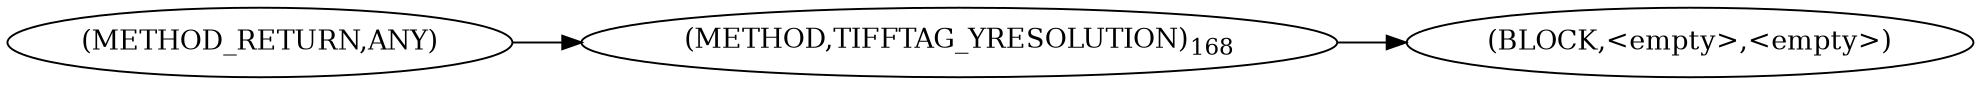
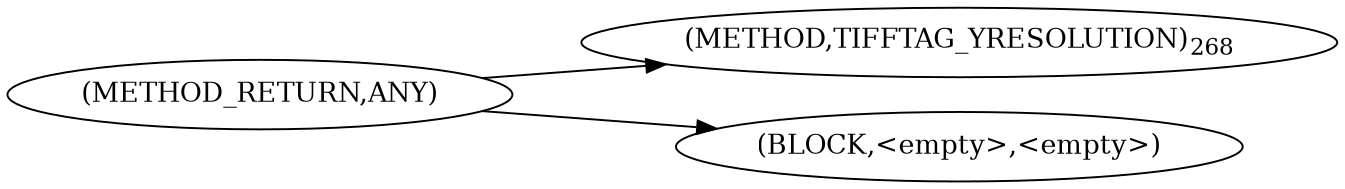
node "(METHOD,TIFFTAG_YRESOLUTION)": text "168" -> "268"
edge "(METHOD,TIFFTAG_YRESOLUTION)" -> "(BLOCK,<empty>,<empty>)": now "(METHOD_RETURN,ANY)" -> "(BLOCK,<empty>,<empty>)"
